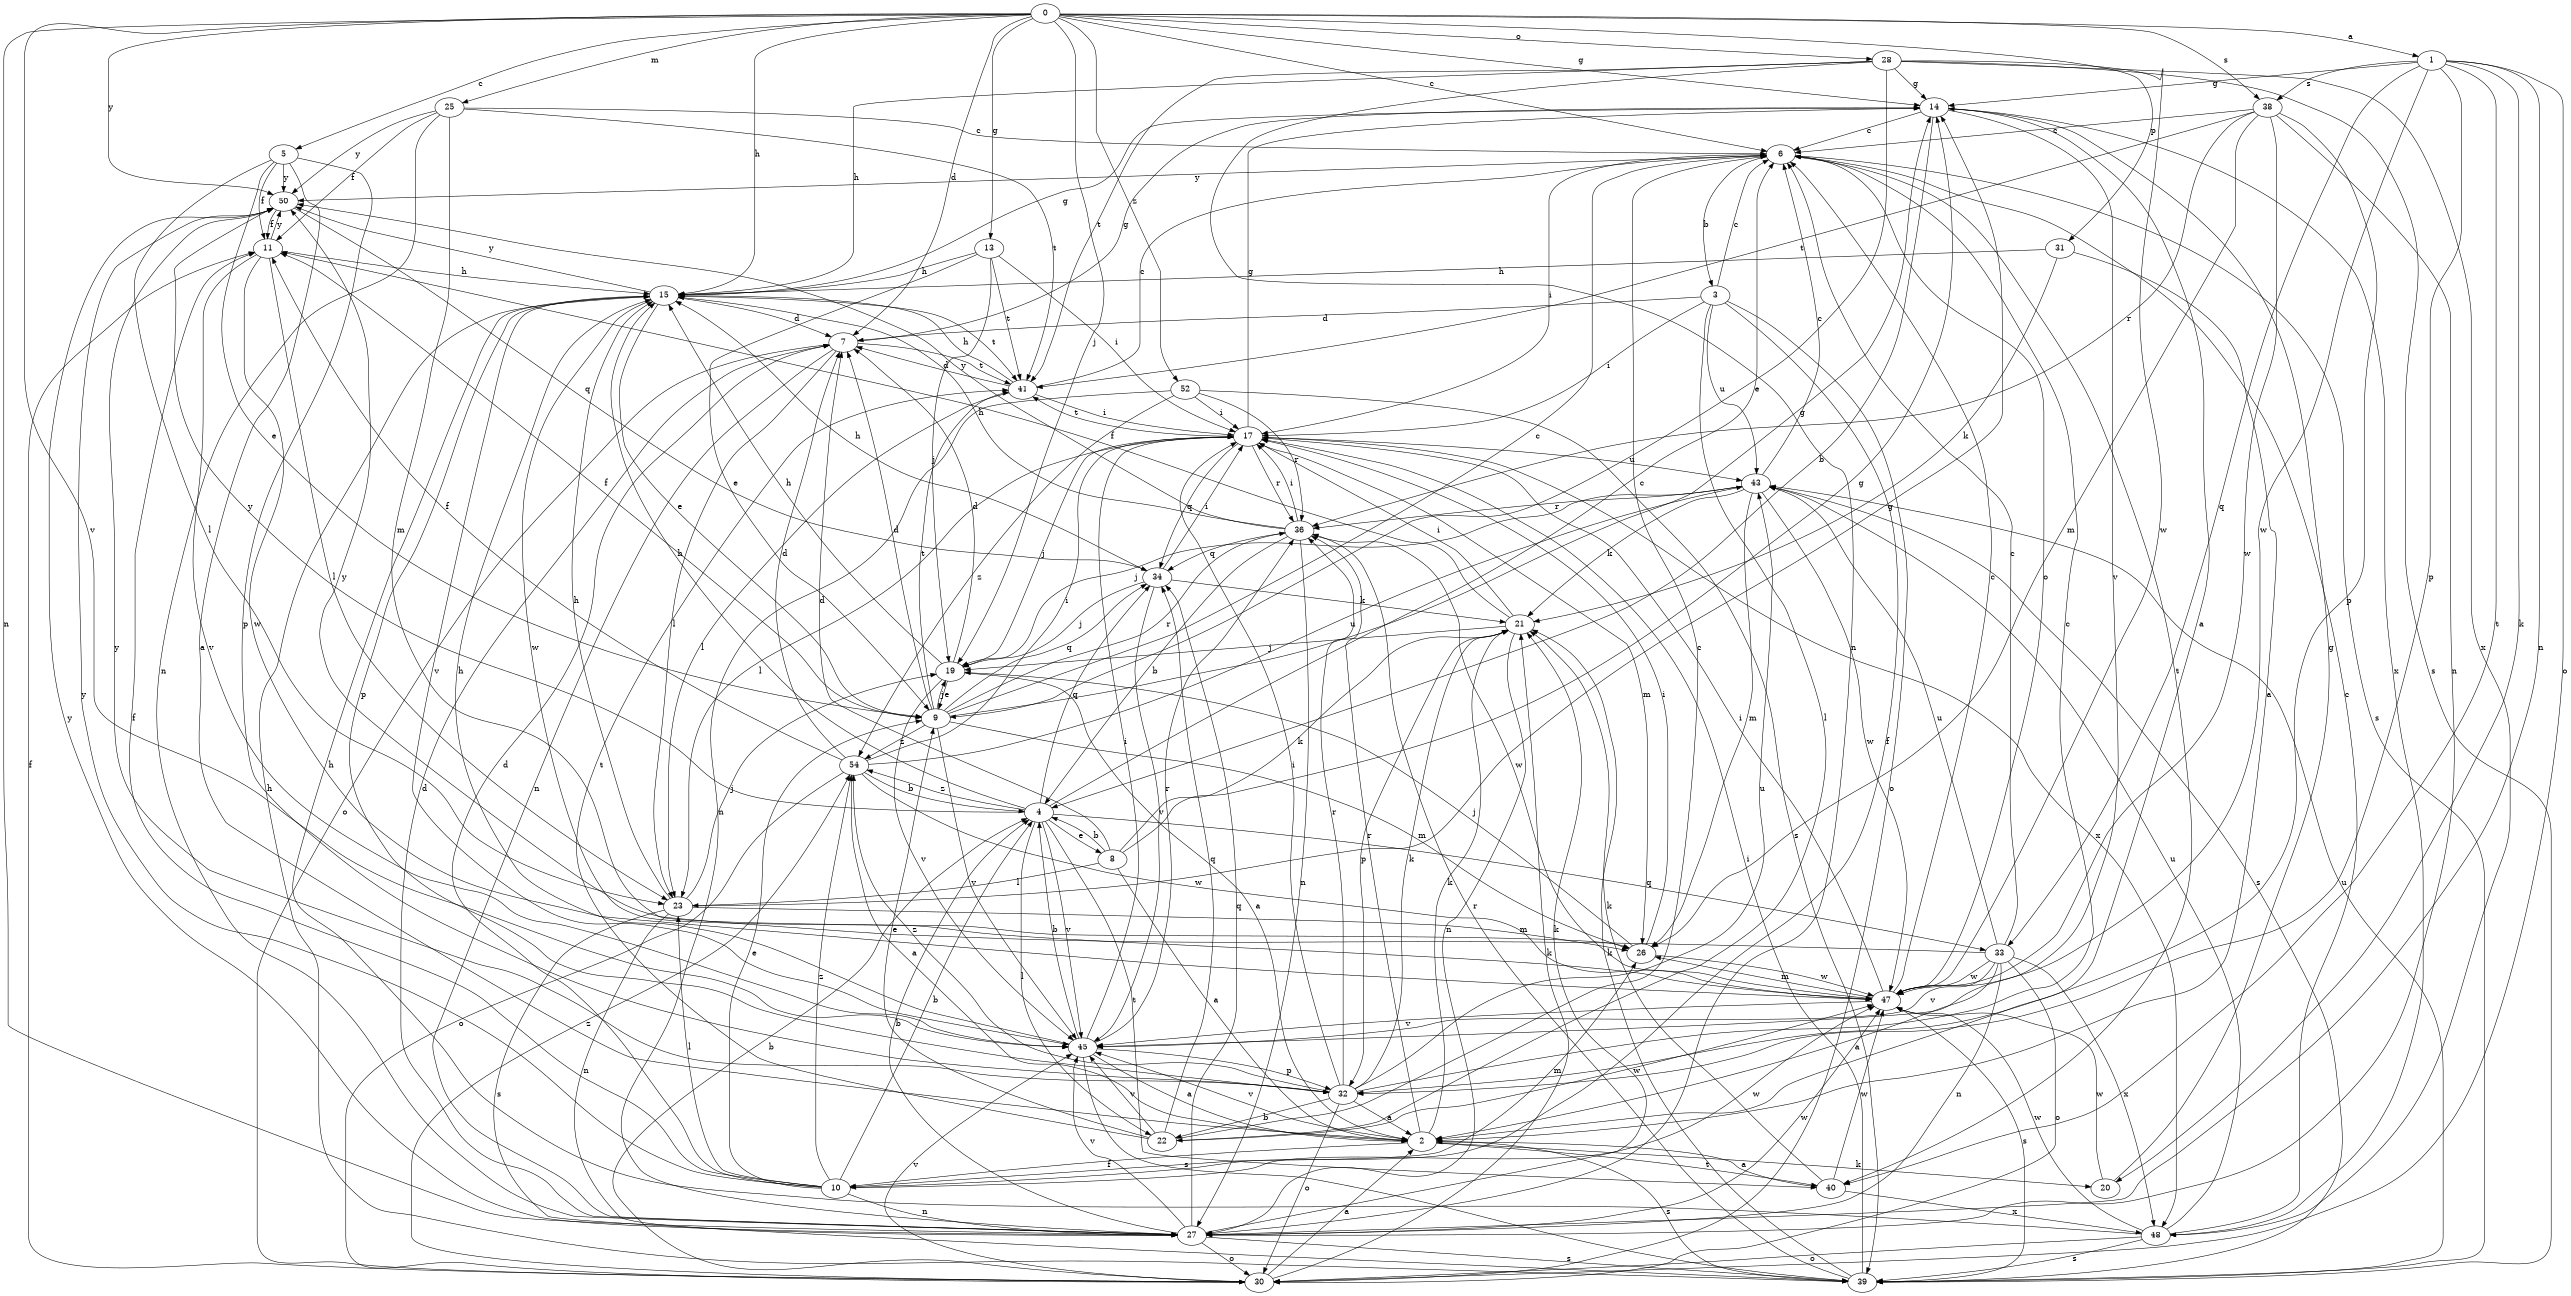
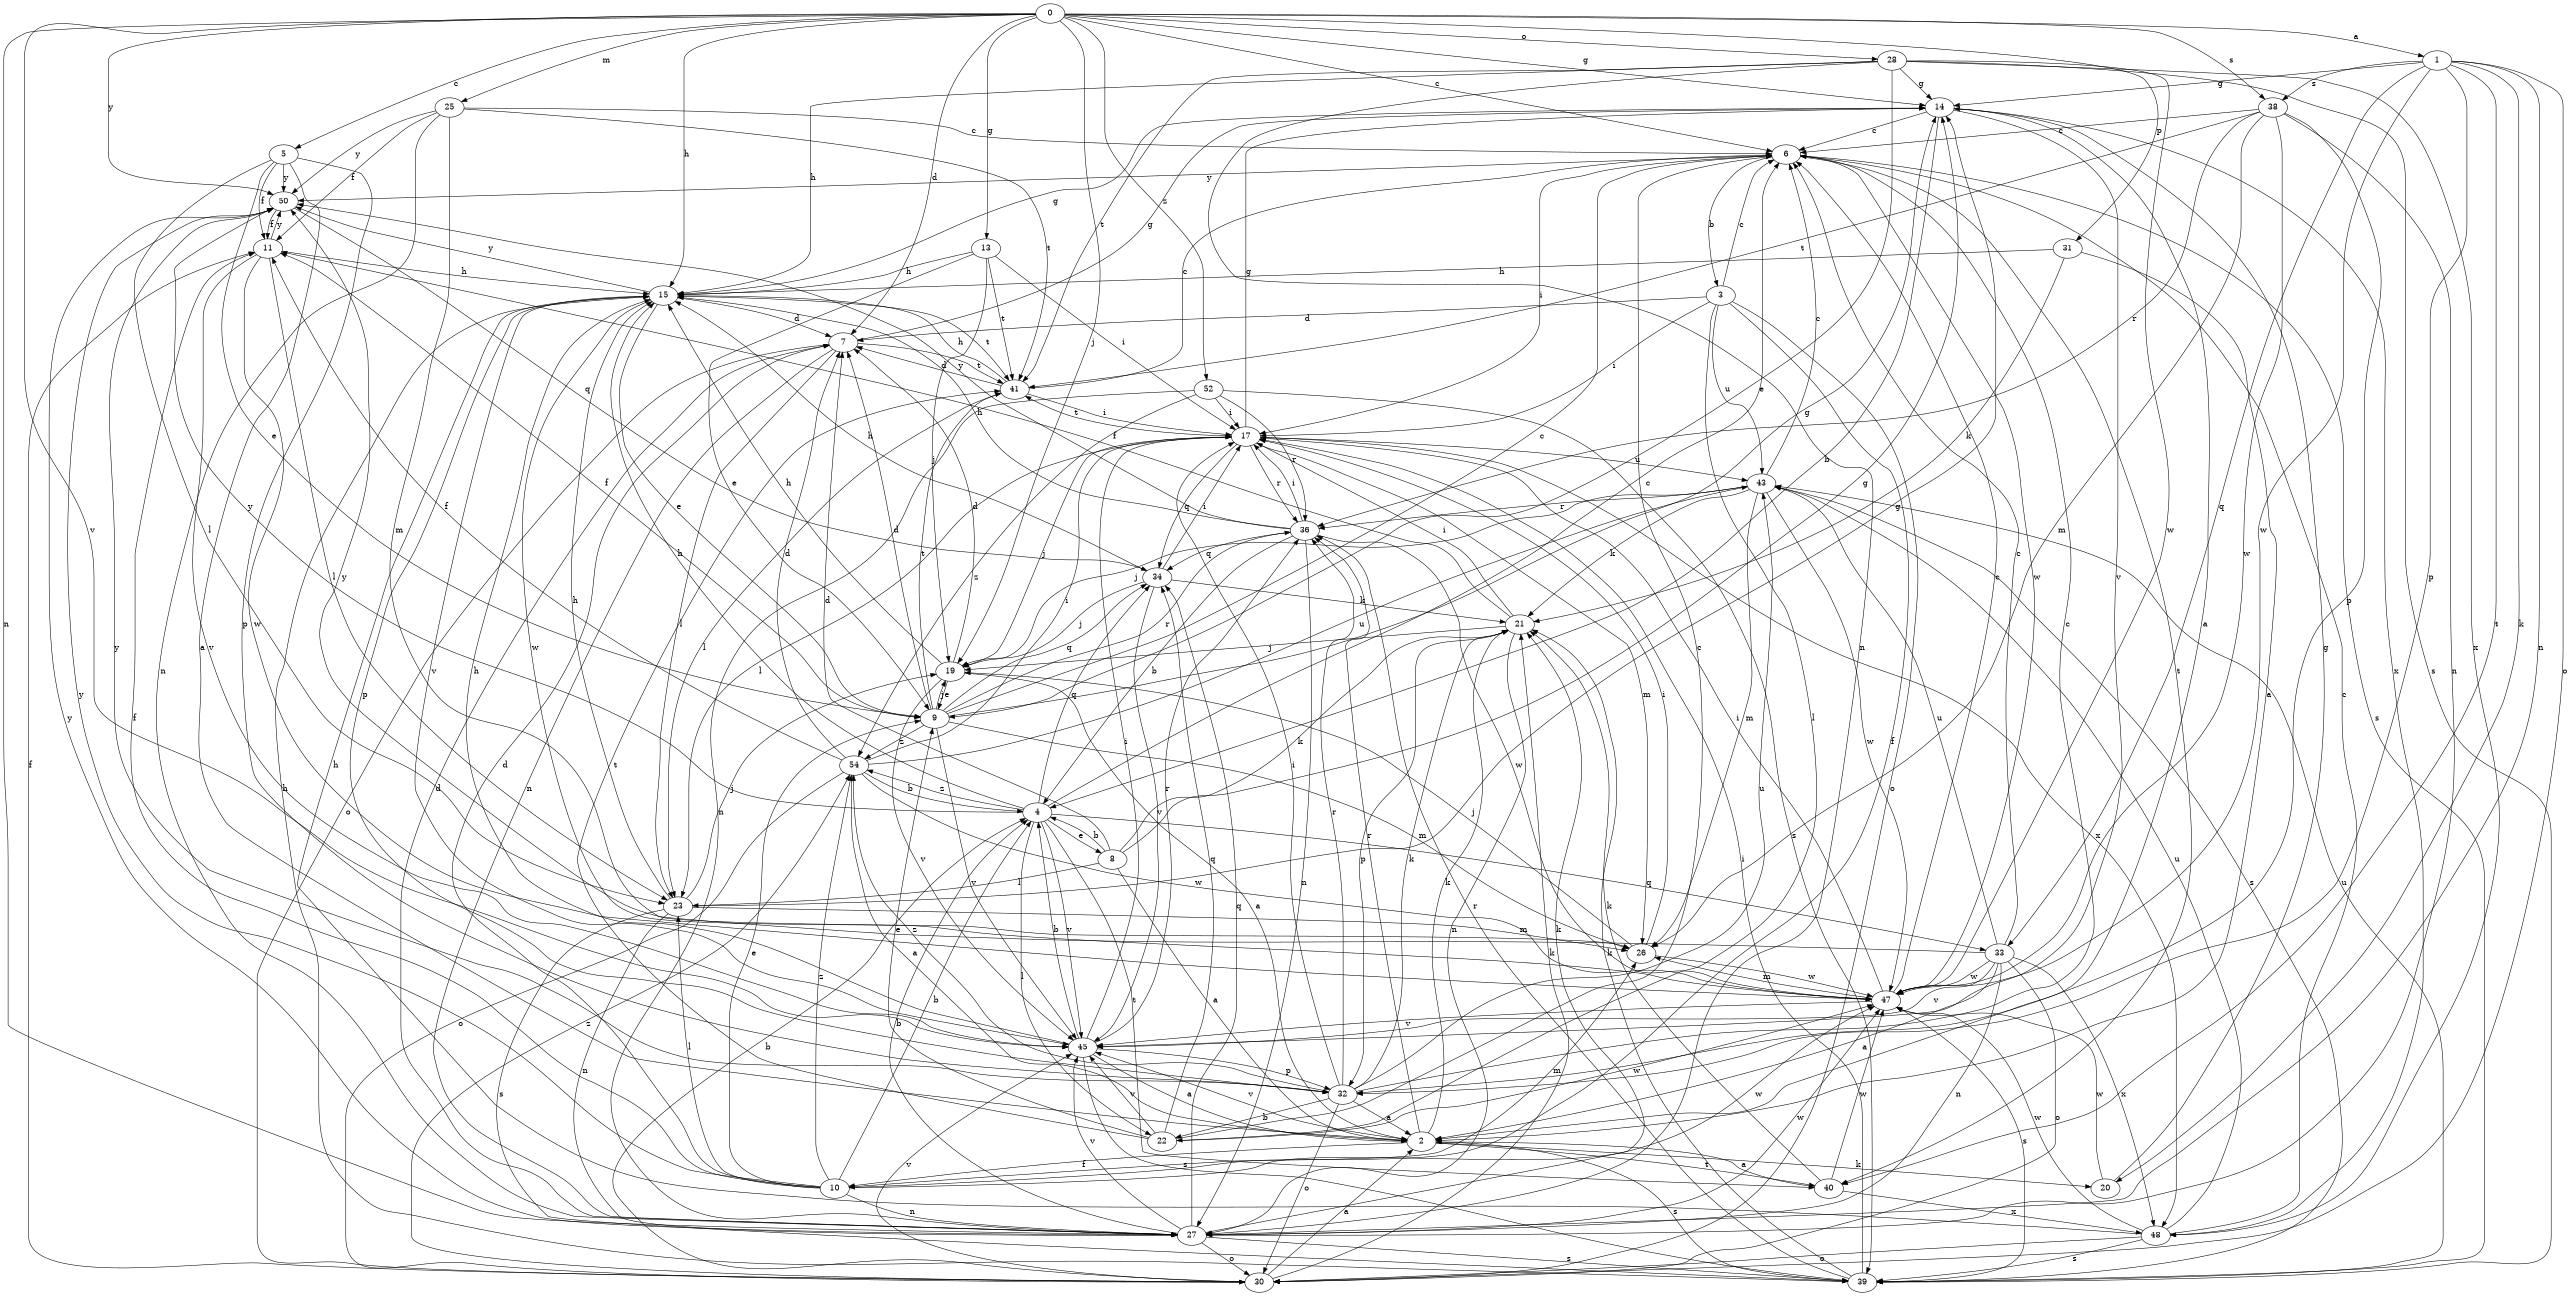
edge "6" -> "47": label "o" -> "w"
